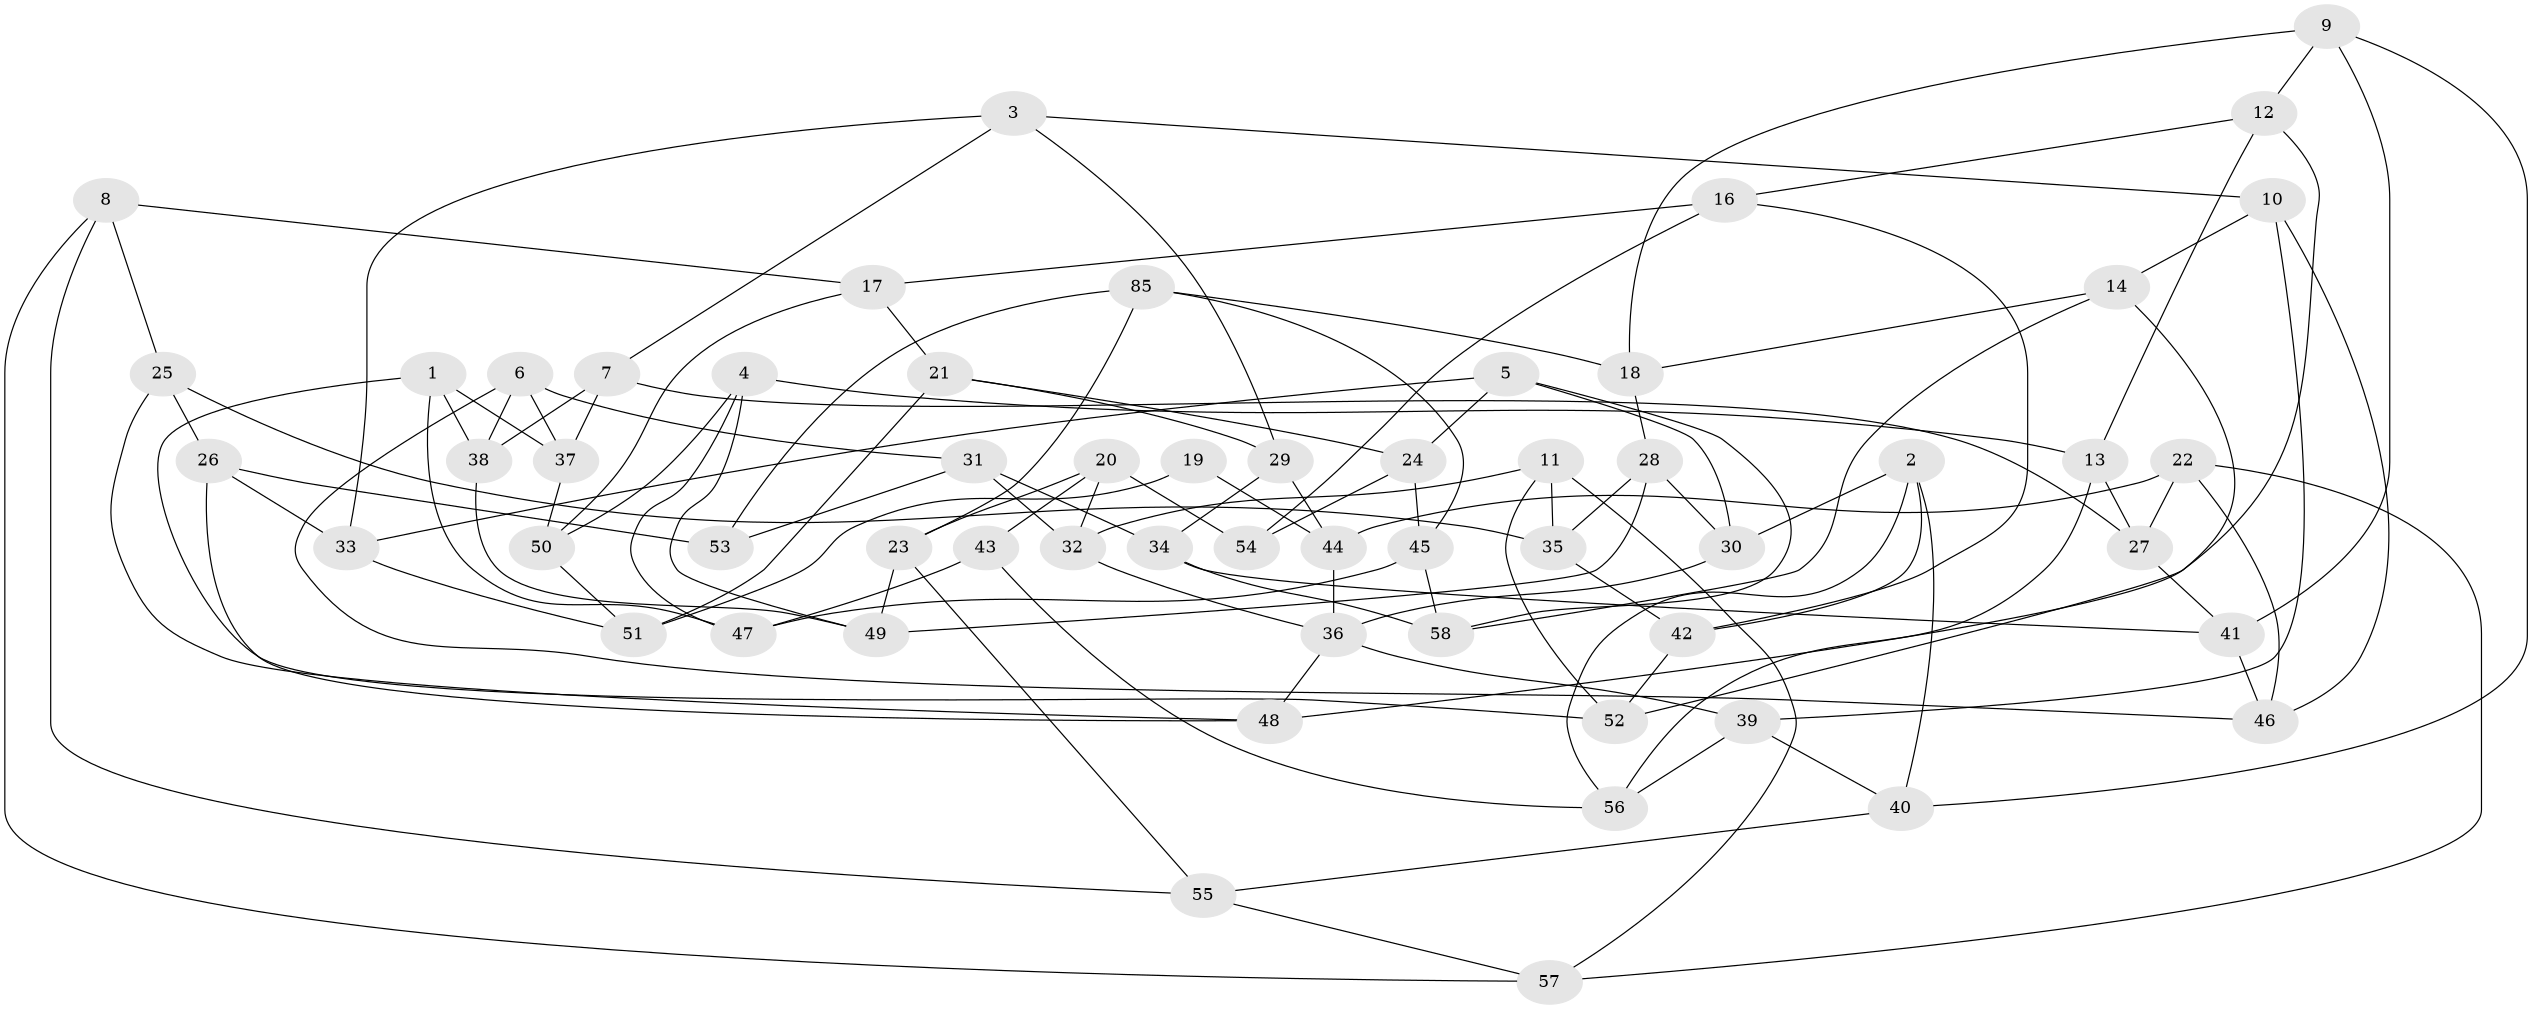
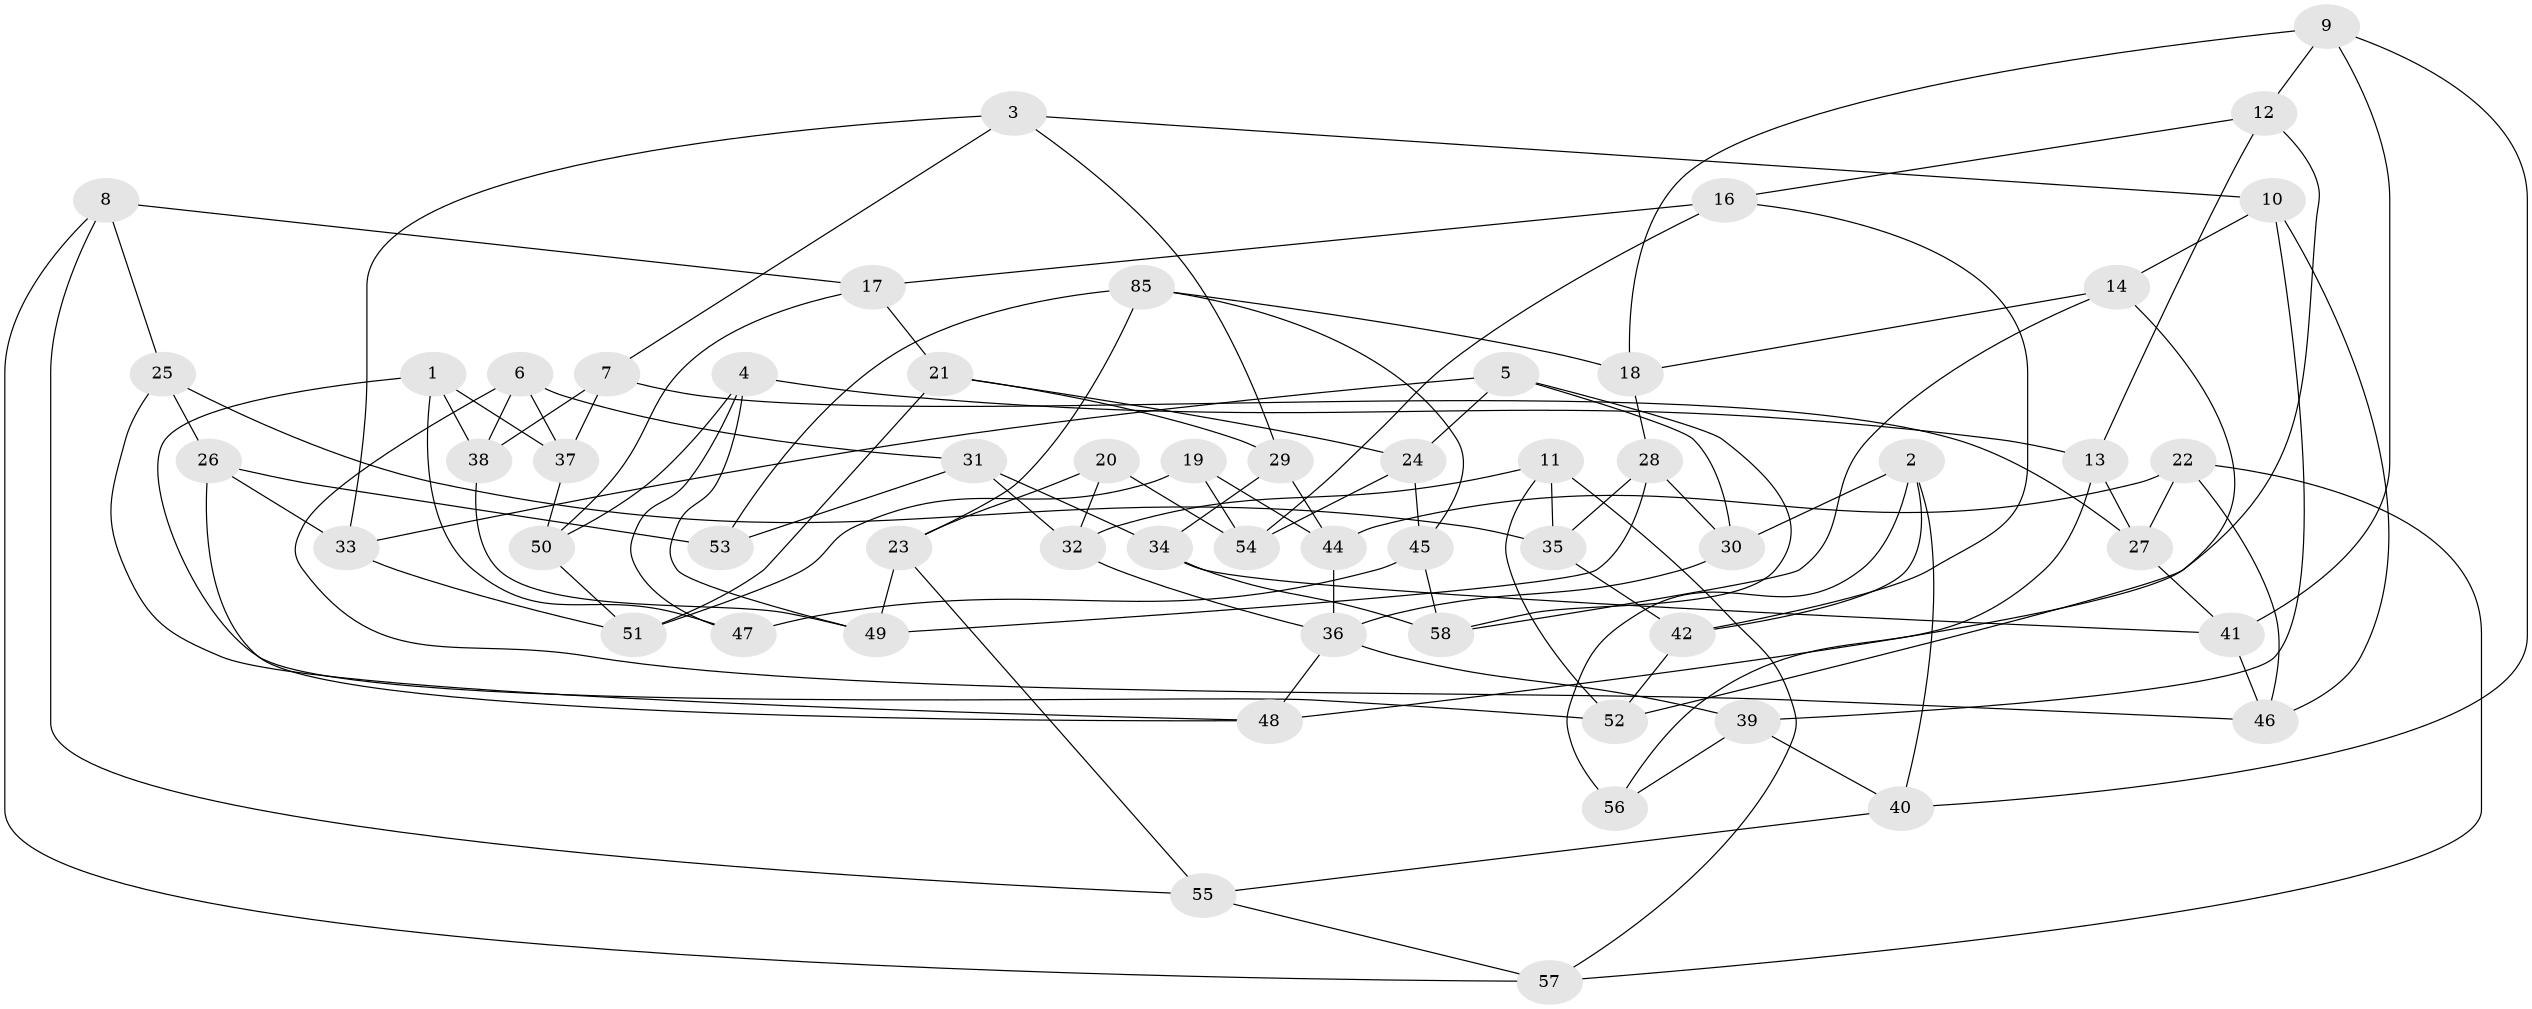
edge "19" -- "54": added
node "43": removed
